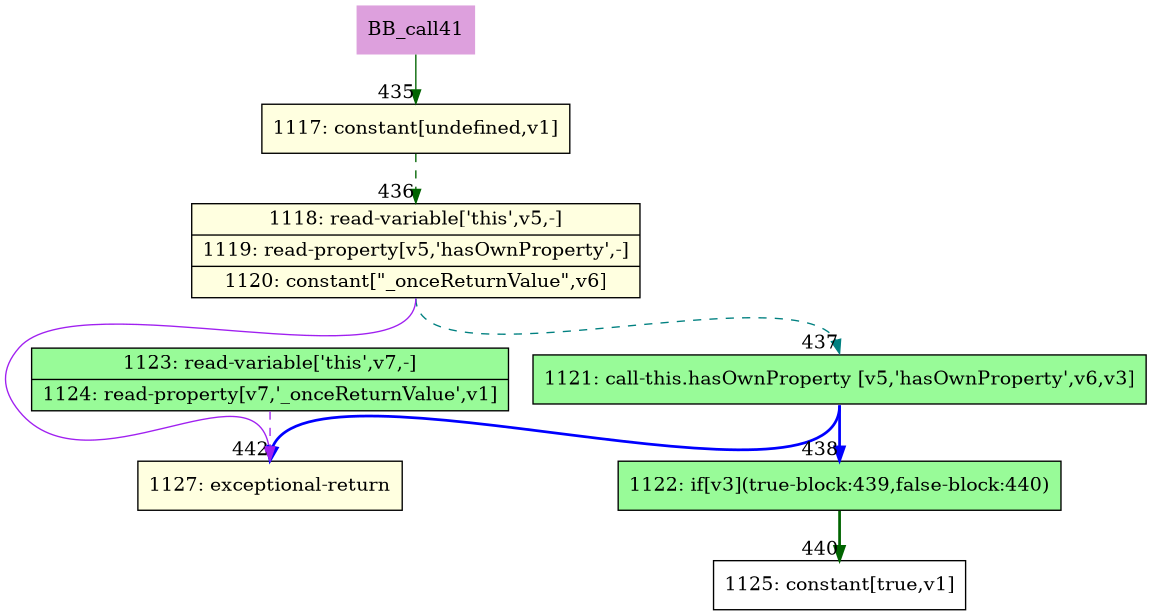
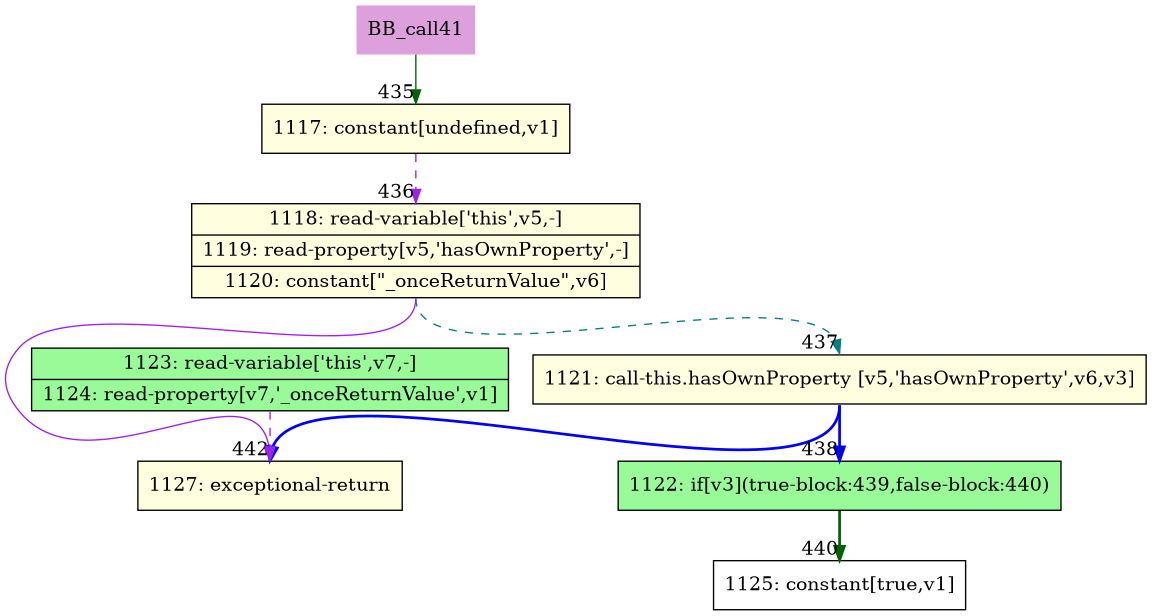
edge "1117: constant[undefined,v1]" -> "1118: read-variable['this',v5,-]": color darkgreen -> purple
node "1121: call-this.hasOwnProperty [v5,'hasOwnProperty',v6,v3]": fillcolor palegreen -> lightyellow
